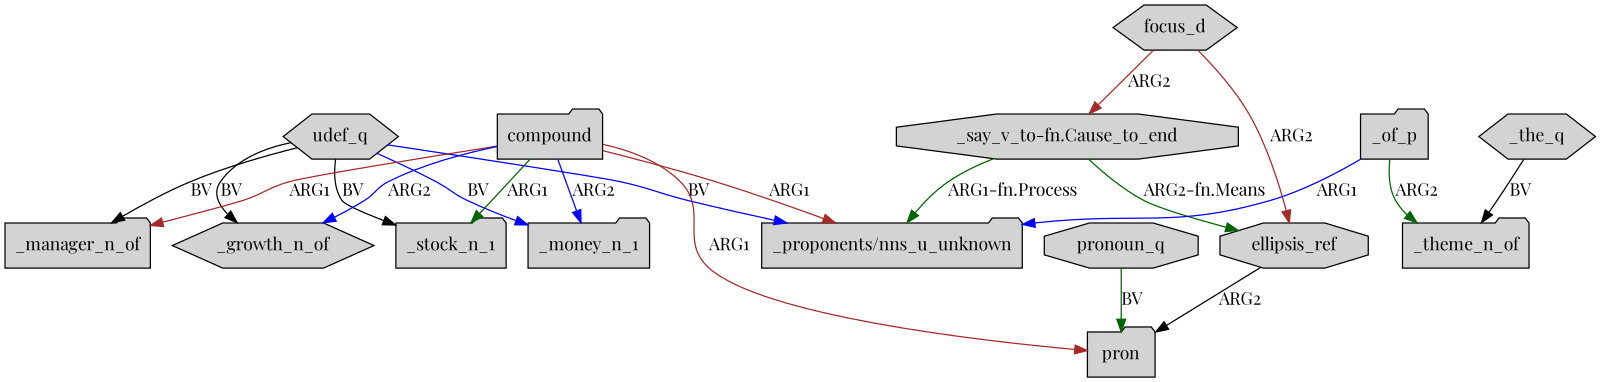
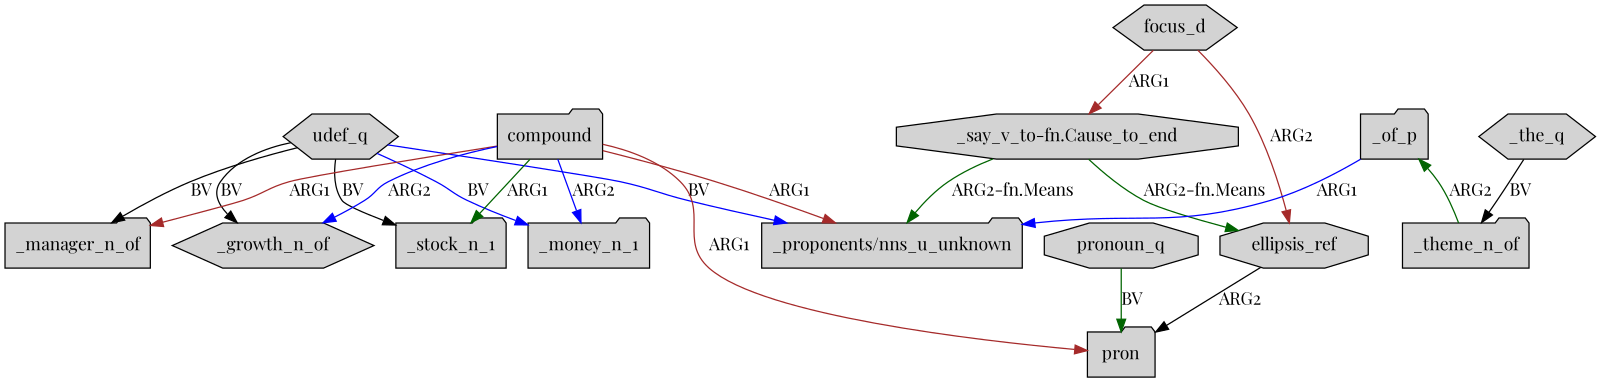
edge "focus_d" -> "_say_v_to-fn.Cause_to_end": label "ARG2" -> "ARG1"
edge "_of_p" -> "_theme_n_of": reversed
edge "_say_v_to-fn.Cause_to_end" -> "_proponents/nns_u_unknown": label "ARG1-fn.Process" -> "ARG2-fn.Means"
